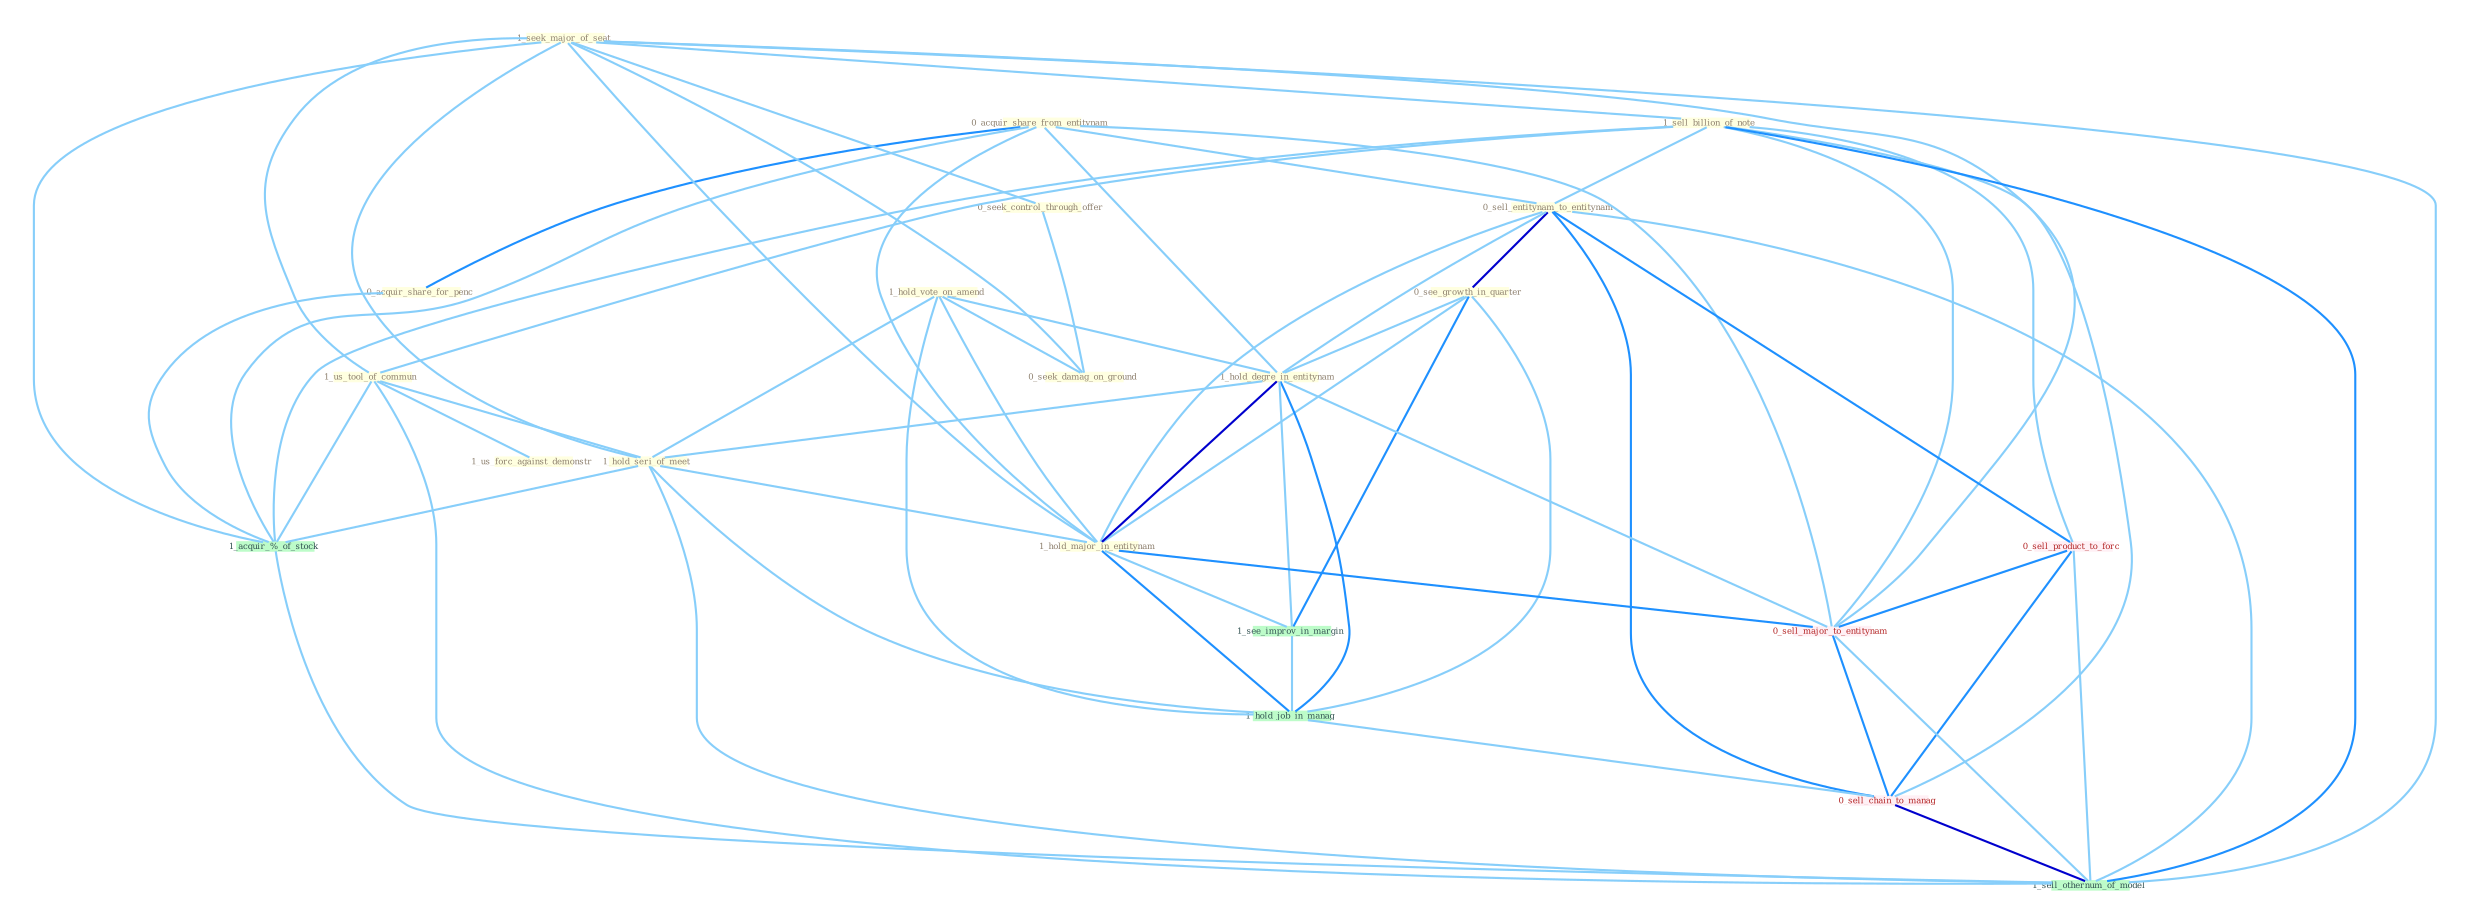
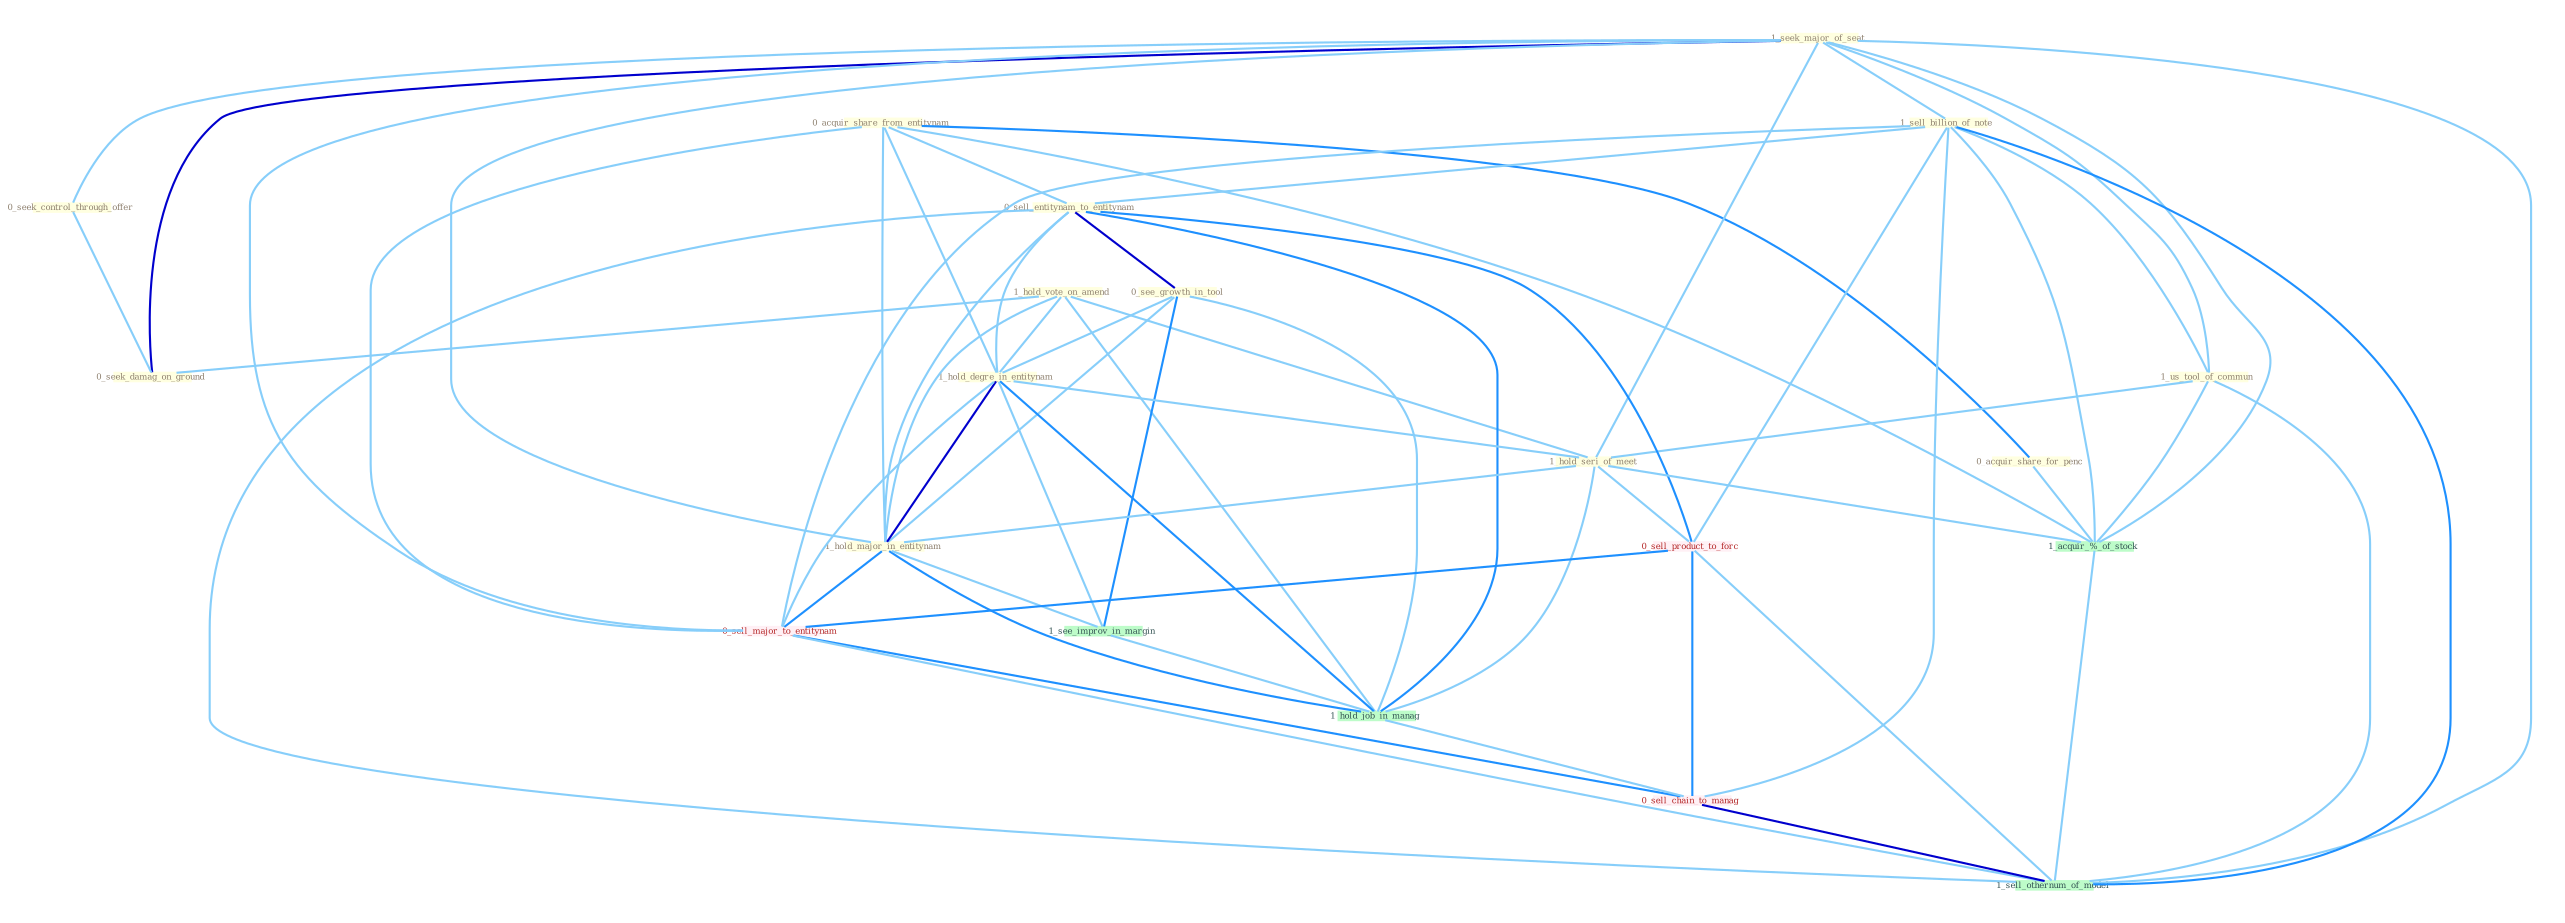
edge "1_seek_major_of_seat" -- "0_seek_damag_on_ground": color #87cefa -> #0000cd
node "0_see_growth_in_quarter": label "0_see_growth_in_quarter" -> "0_see_growth_in_tool"
node "1_us_forc_against_demonstr": removed
edge "0_sell_entitynam_to_entitynam" -- "0_sell_chain_to_manag": now "0_sell_entitynam_to_entitynam" -- "1_hold_job_in_manag"
edge "1_hold_seri_of_meet" -- "1_sell_othernum_of_model": now "1_hold_seri_of_meet" -- "0_sell_product_to_forc"
